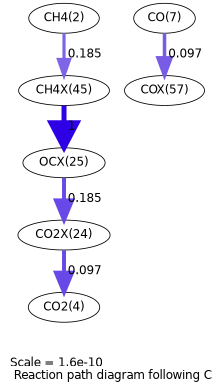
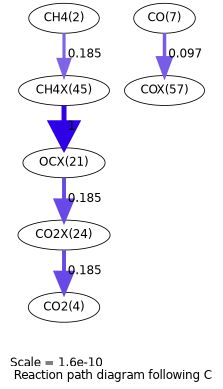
node "OCX(25)": label "OCX(25)" -> "OCX(21)"
edge "CO2X(24)" -> "CO2(4)": label " 0.097" -> " 0.185"
